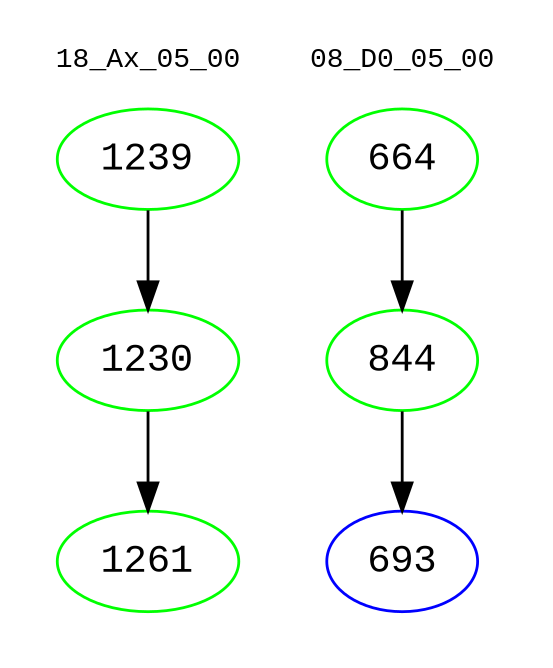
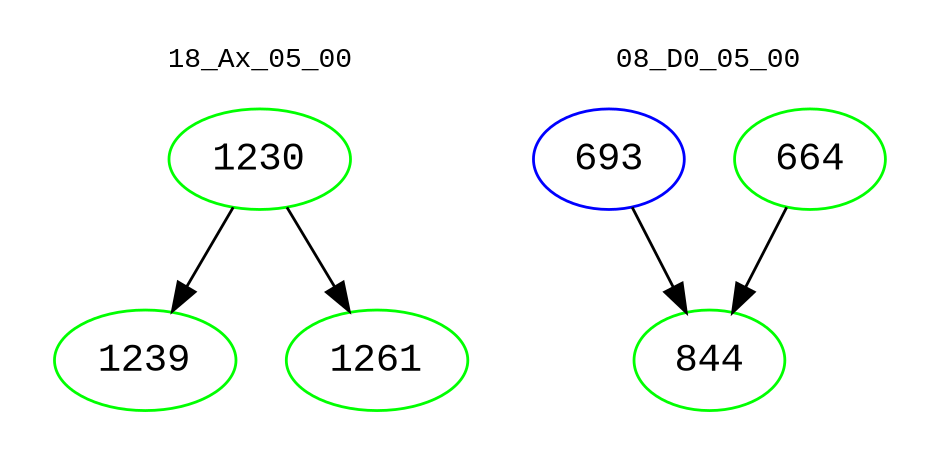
edge "1239" -> "1230": reversed
edge "844" -> "693": reversed
